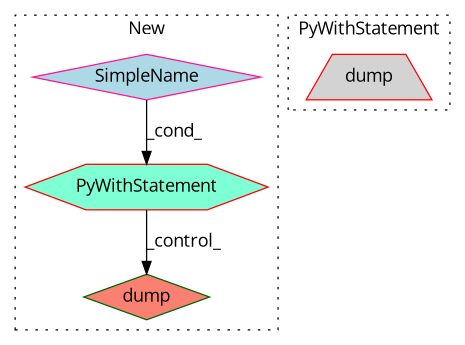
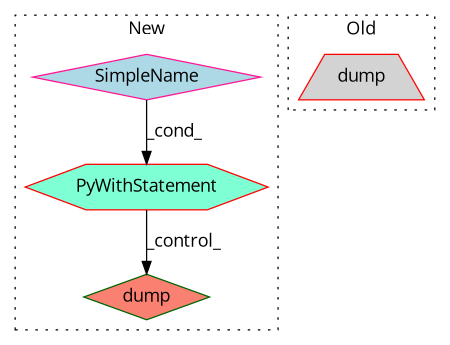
cluster "PyWithStatement": label "PyWithStatement" -> "Old"
